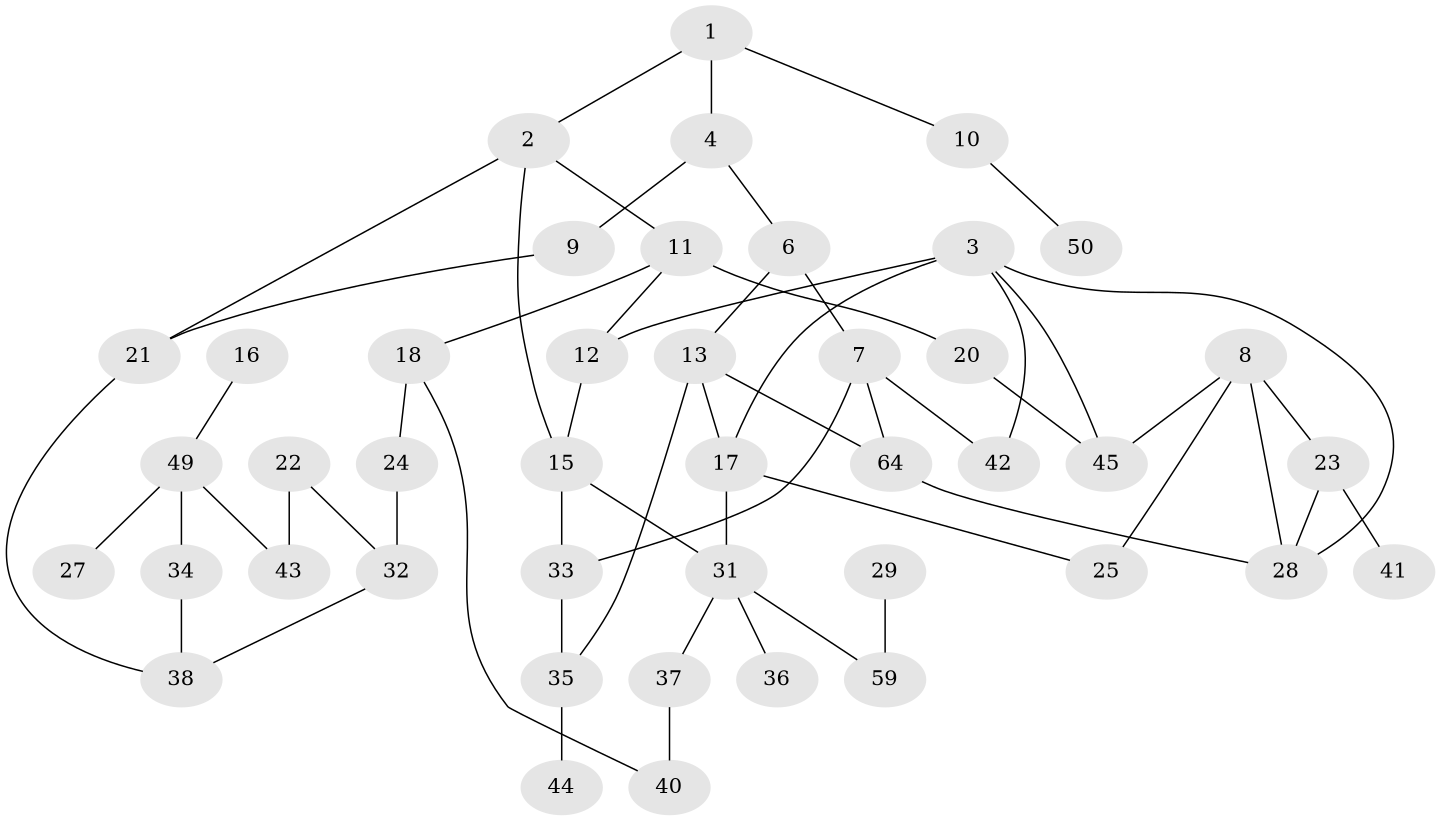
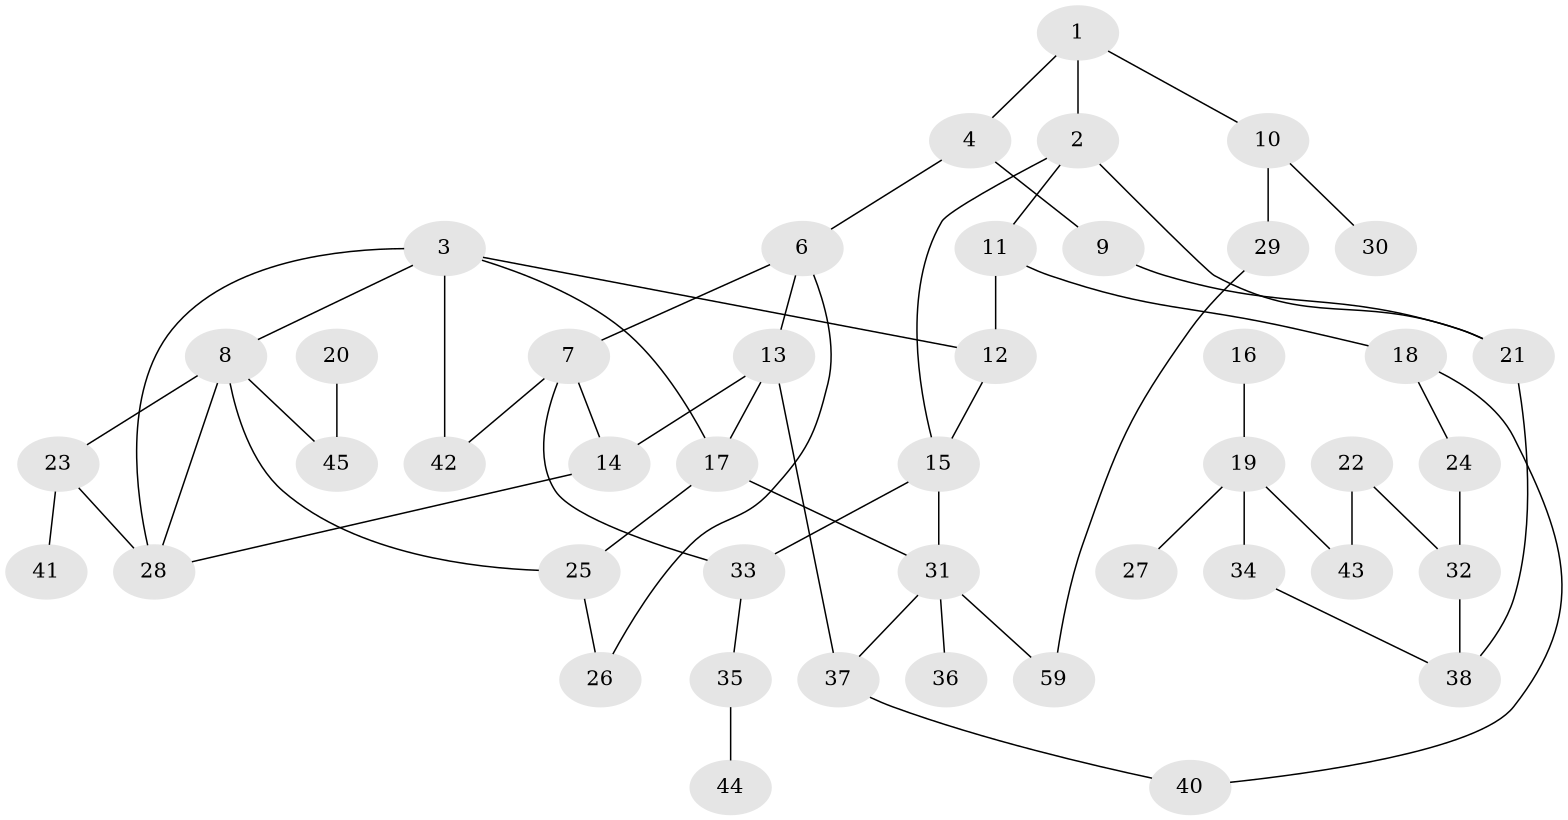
edge "10" -- "29": added
node "50": label "50" -> "30"
edge "11" -- "20": removed
edge "3" -- "45": now "3" -- "8"
node "49": label "49" -> "19"
node "64": label "64" -> "14"
edge "13" -- "35": now "13" -- "37"
node "26": added
